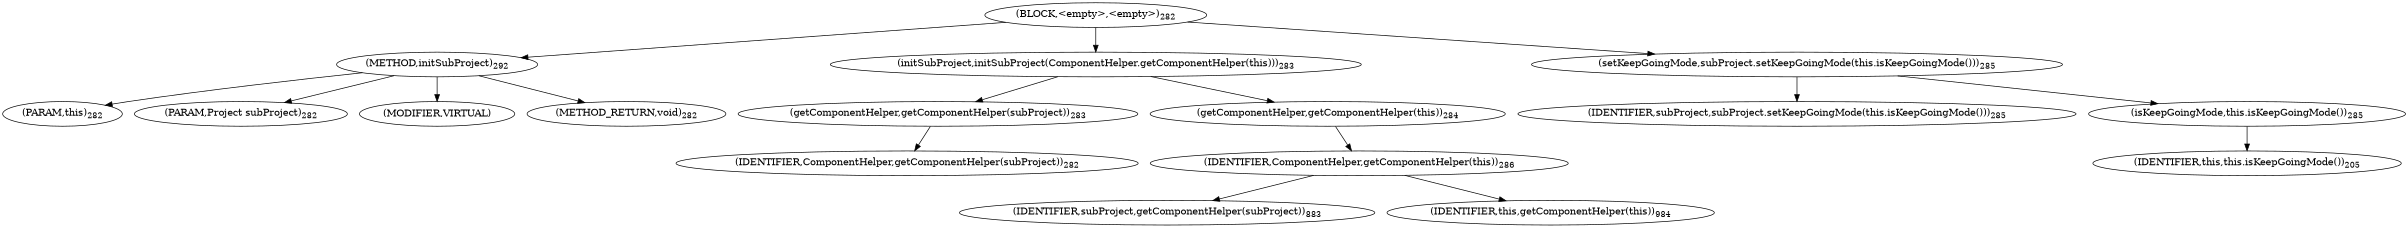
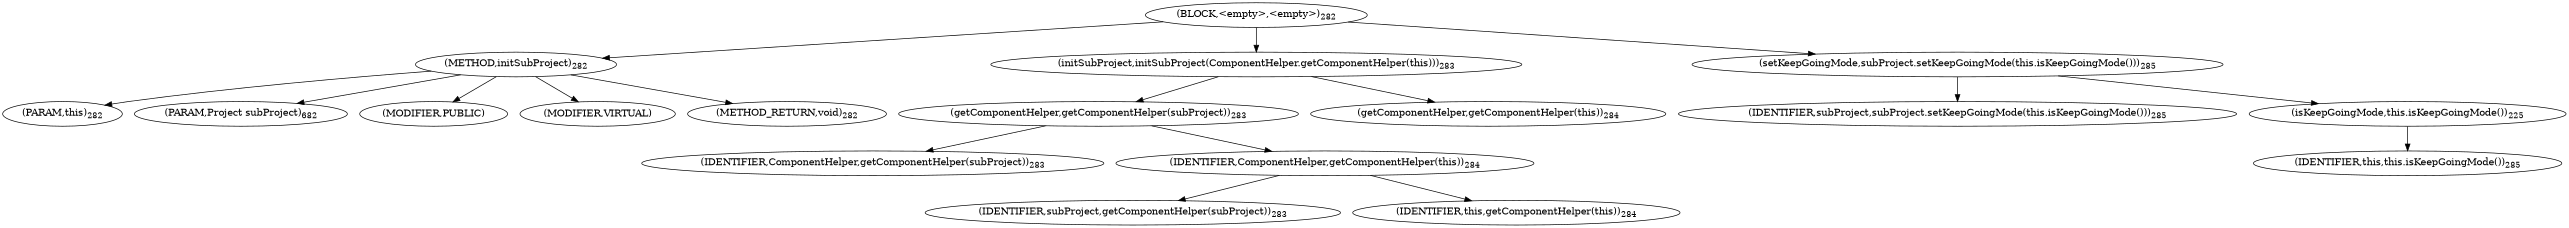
node "(METHOD,initSubProject)": text "292" -> "282"
node "(PARAM,Project subProject)": text "282" -> "682"
node "(isKeepGoingMode,this.isKeepGoingMode())": text "285" -> "225"
node "(MODIFIER,PUBLIC)": added
edge "(getComponentHelper,getComponentHelper(this))" -> "(IDENTIFIER,ComponentHelper,getComponentHelper(this))": now "(getComponentHelper,getComponentHelper(subProject))" -> "(IDENTIFIER,ComponentHelper,getComponentHelper(this))"
node "(IDENTIFIER,ComponentHelper,getComponentHelper(subProject))": text "282" -> "283"
node "(IDENTIFIER,ComponentHelper,getComponentHelper(this))": text "286" -> "284"
node "(IDENTIFIER,this,this.isKeepGoingMode())": text "205" -> "285"
node "(IDENTIFIER,subProject,getComponentHelper(subProject))": text "883" -> "283"
node "(IDENTIFIER,this,getComponentHelper(this))": text "984" -> "284"
